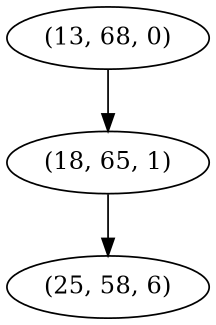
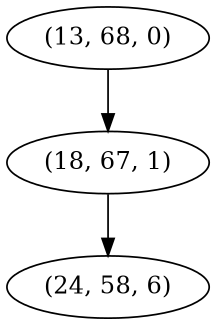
node "(18, 65, 1)": label "(18, 65, 1)" -> "(18, 67, 1)"
node "(25, 58, 6)": label "(25, 58, 6)" -> "(24, 58, 6)"
